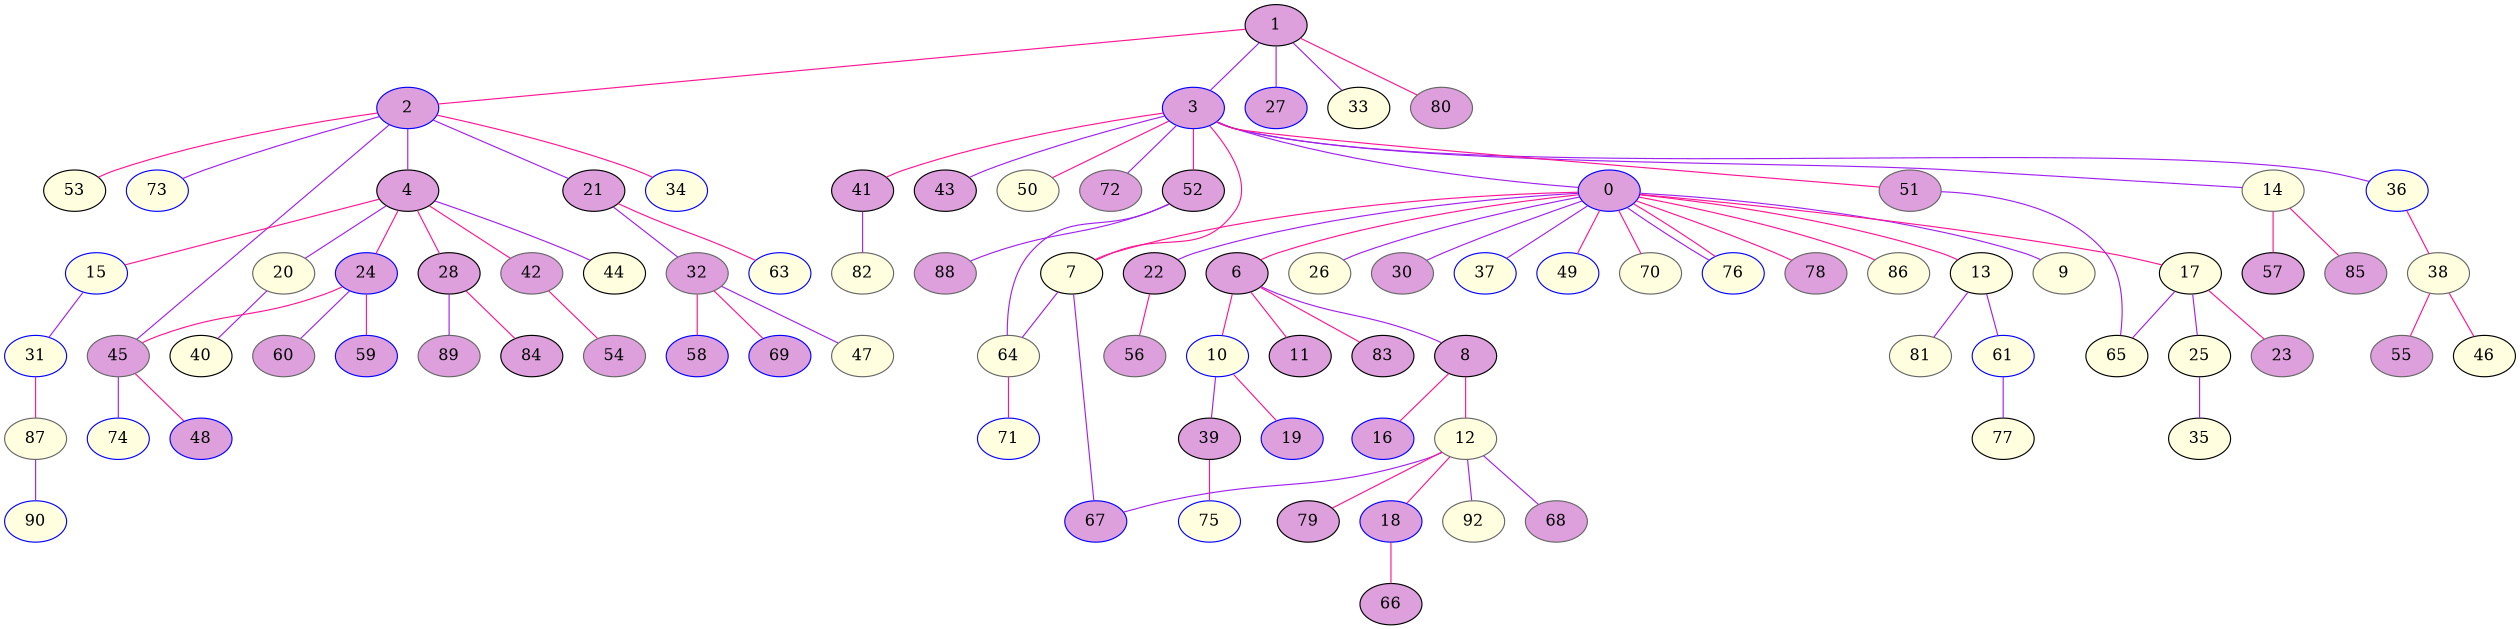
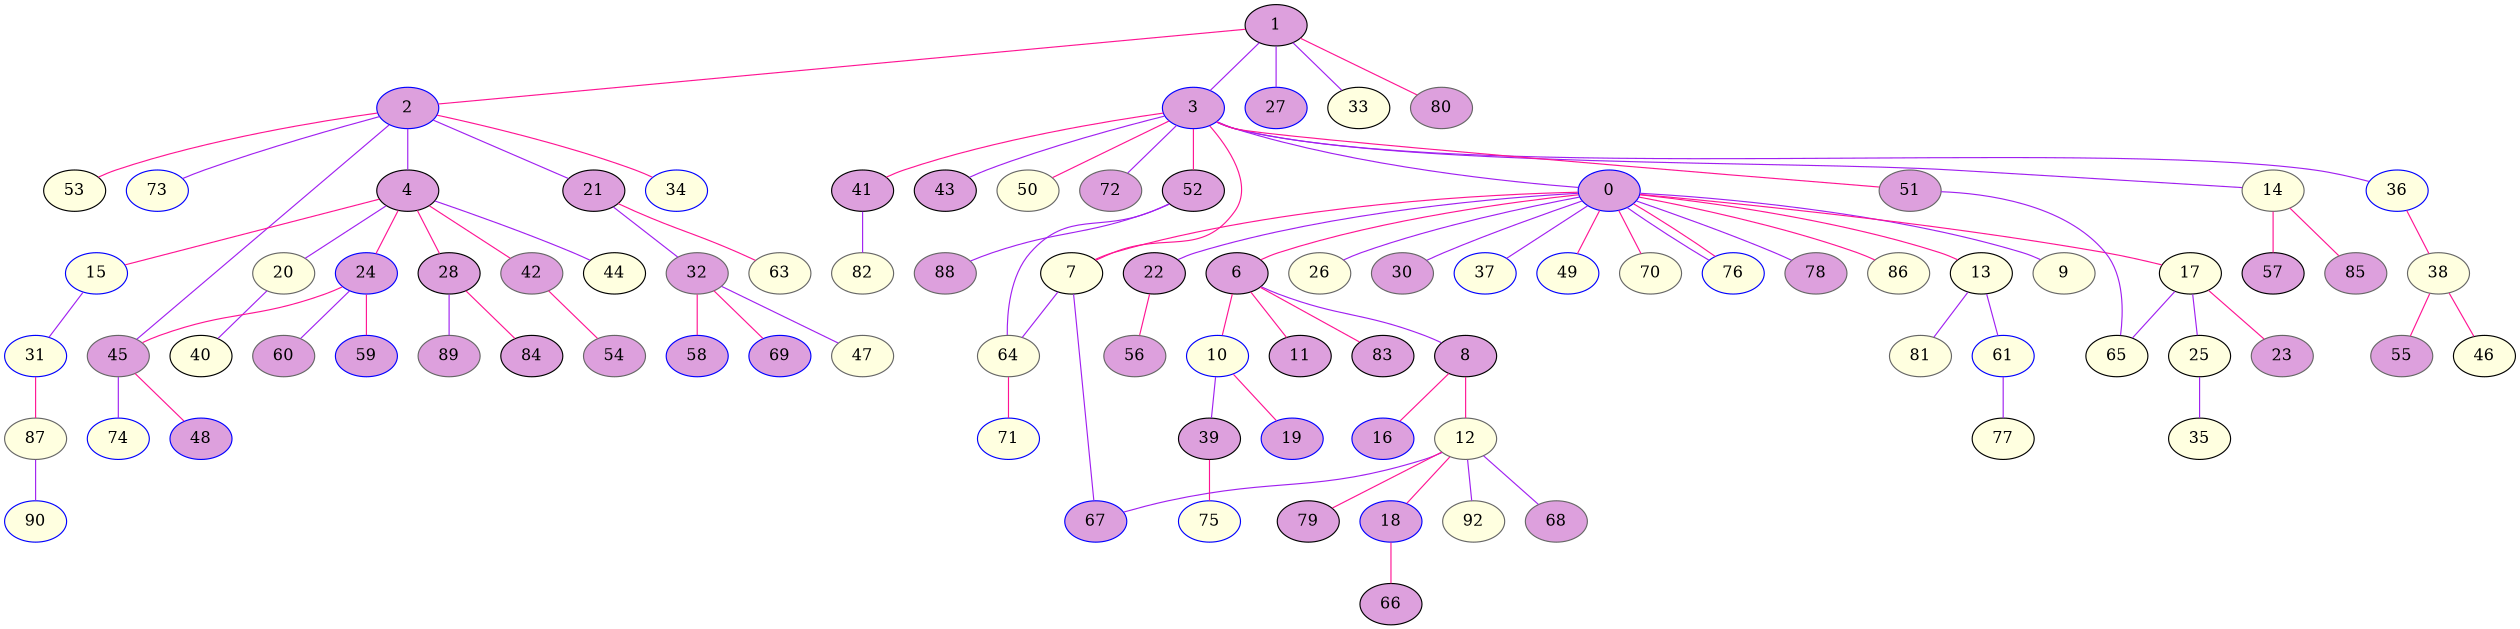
edge "0" -- "78": color deeppink -> purple
node "63": color blue -> gray40
